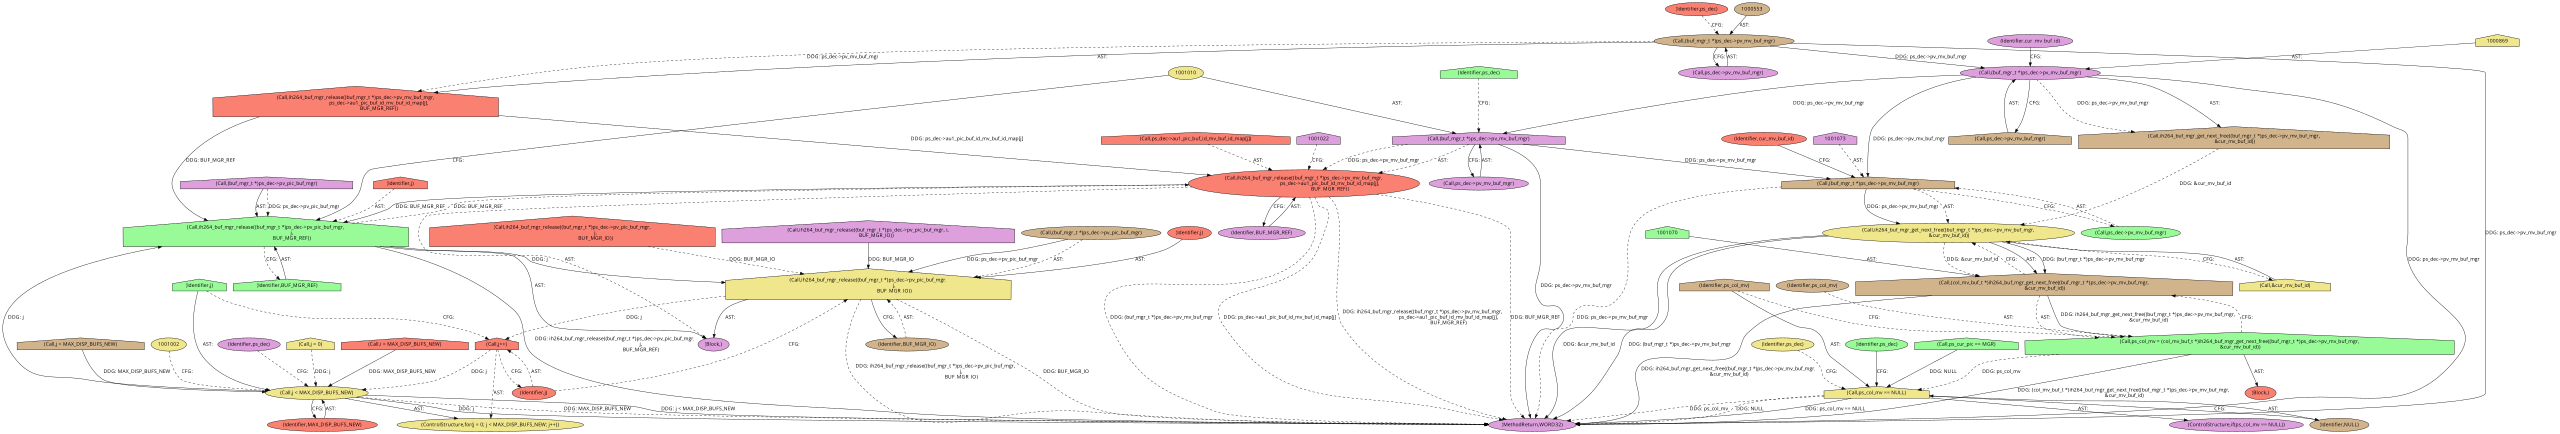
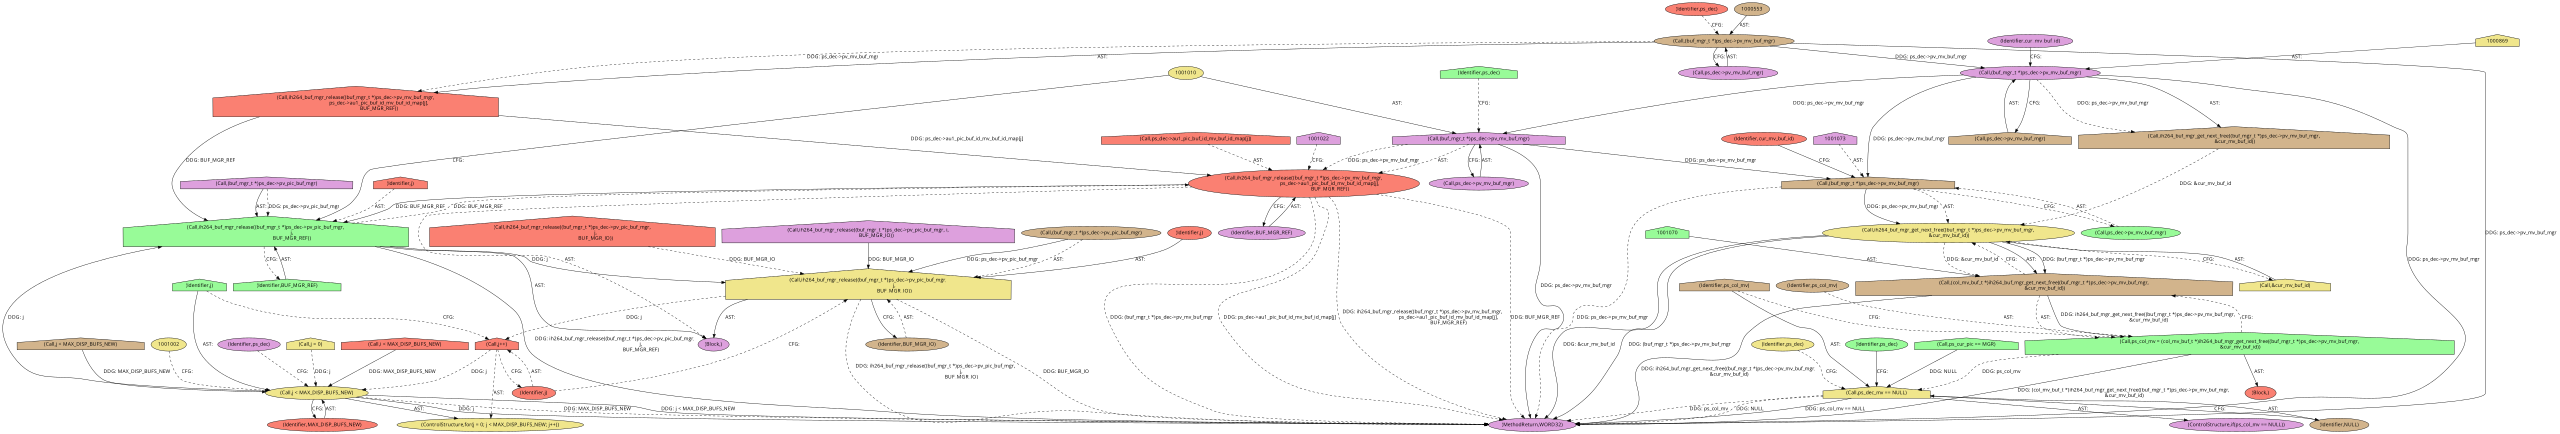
node "(Call,ps_col_mv == NULL)": label "(Call,ps_col_mv == NULL)" -> "(Call,ps_dec_mv == NULL)"
